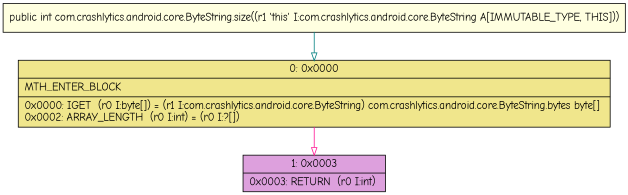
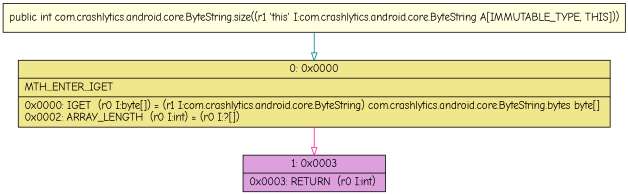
node "0: 0x0000": text "MTH_ENTER_BLOCK" -> "MTH_ENTER_IGET"
